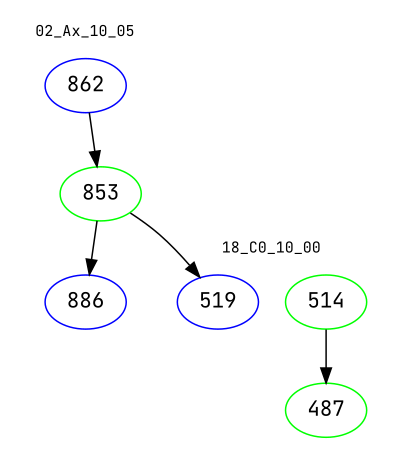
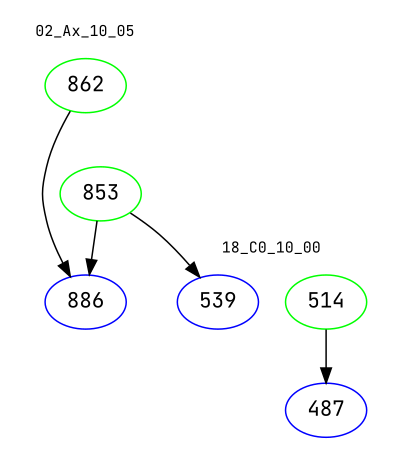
node "862": color blue -> green
edge "862" -> "853": now "862" -> "886"
node "519": label "519" -> "539"
node "487": color green -> blue
